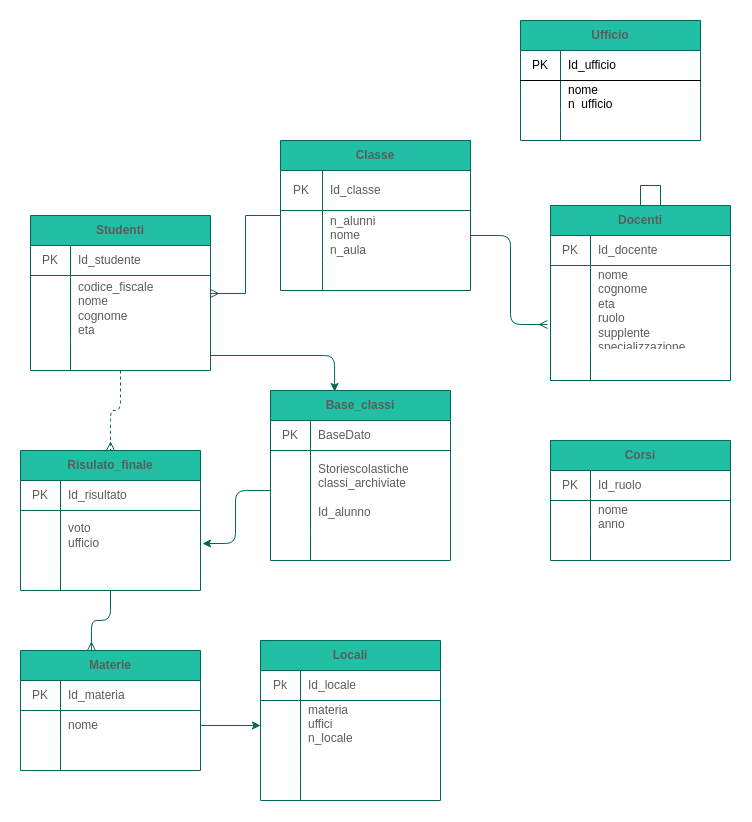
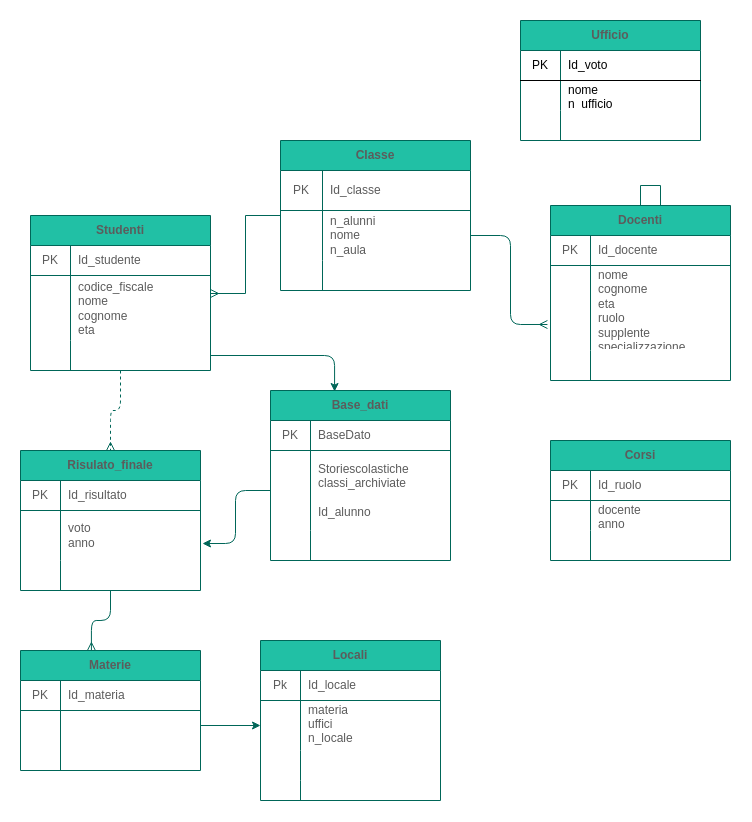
node "Id_ufficio": label "Id_ufficio" -> "Id_voto"
node "Base_classi": label "Base_classi" -> "Base_dati"
node "nome anno": label "nome anno" -> "docente anno"
node "voto ufficio": label "voto ufficio" -> "voto anno"
node "nome": removed
